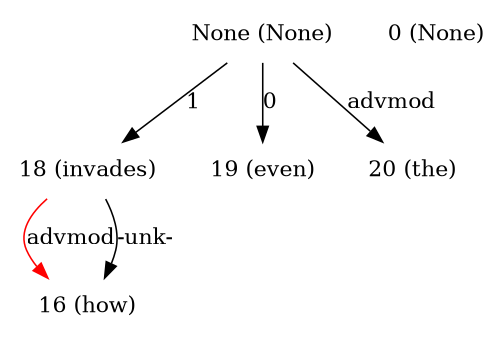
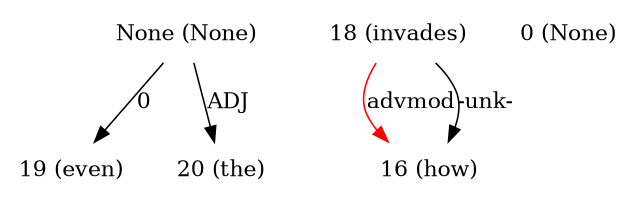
edge "None (None)" -> "18 (invades)": removed, label "1"
edge "None (None)" -> "20 (the)": label "advmod" -> "ADJ"
